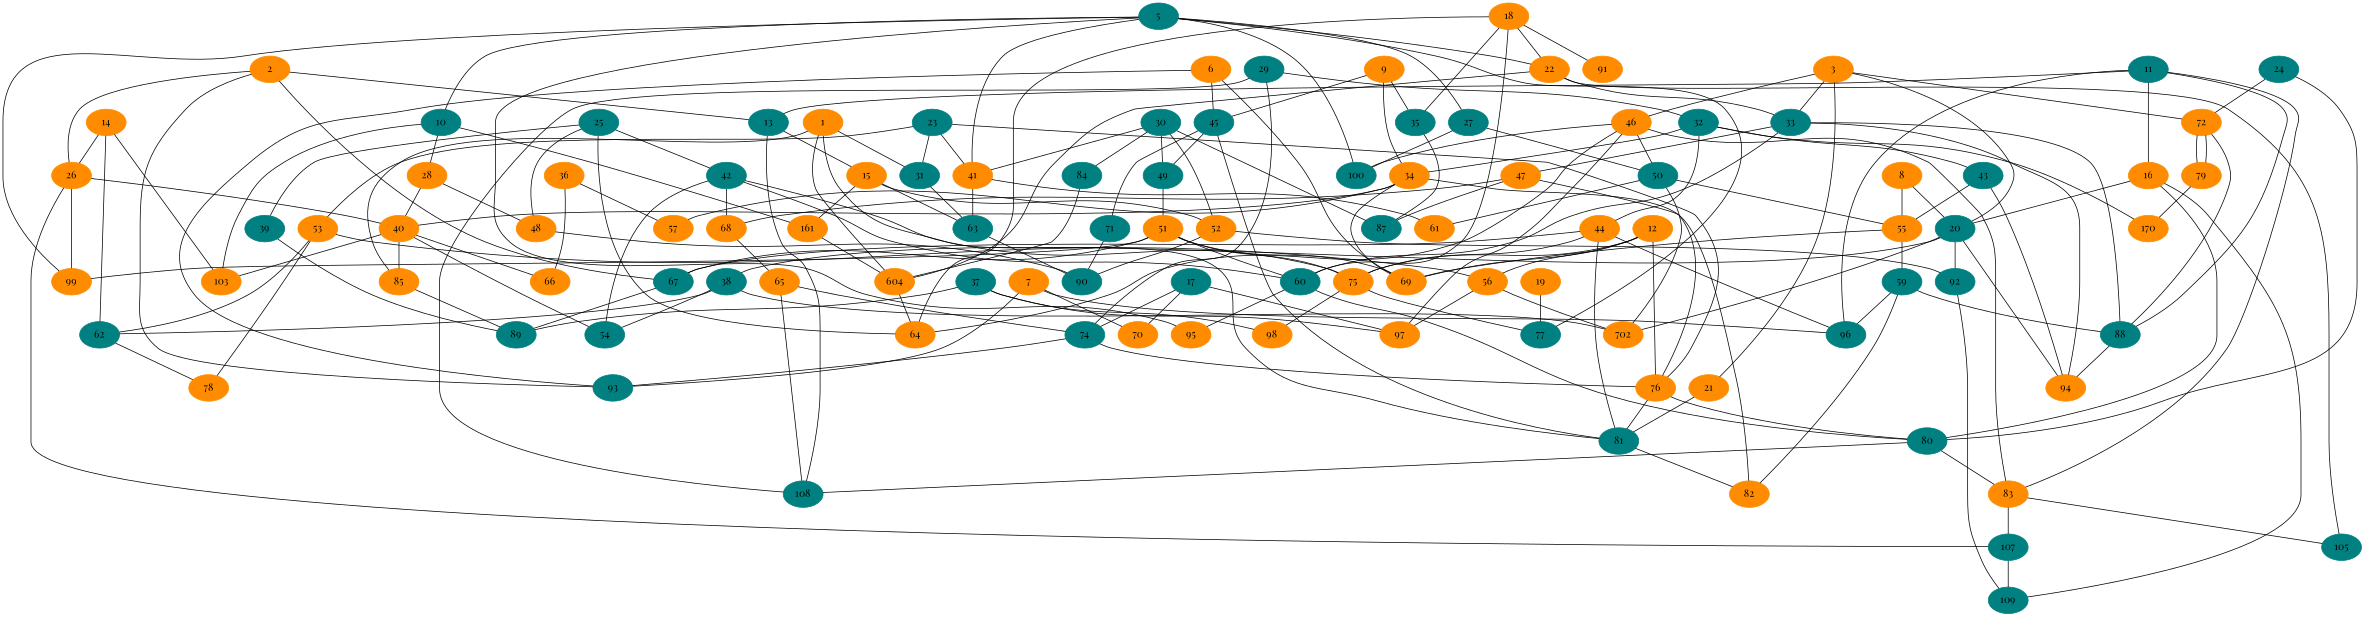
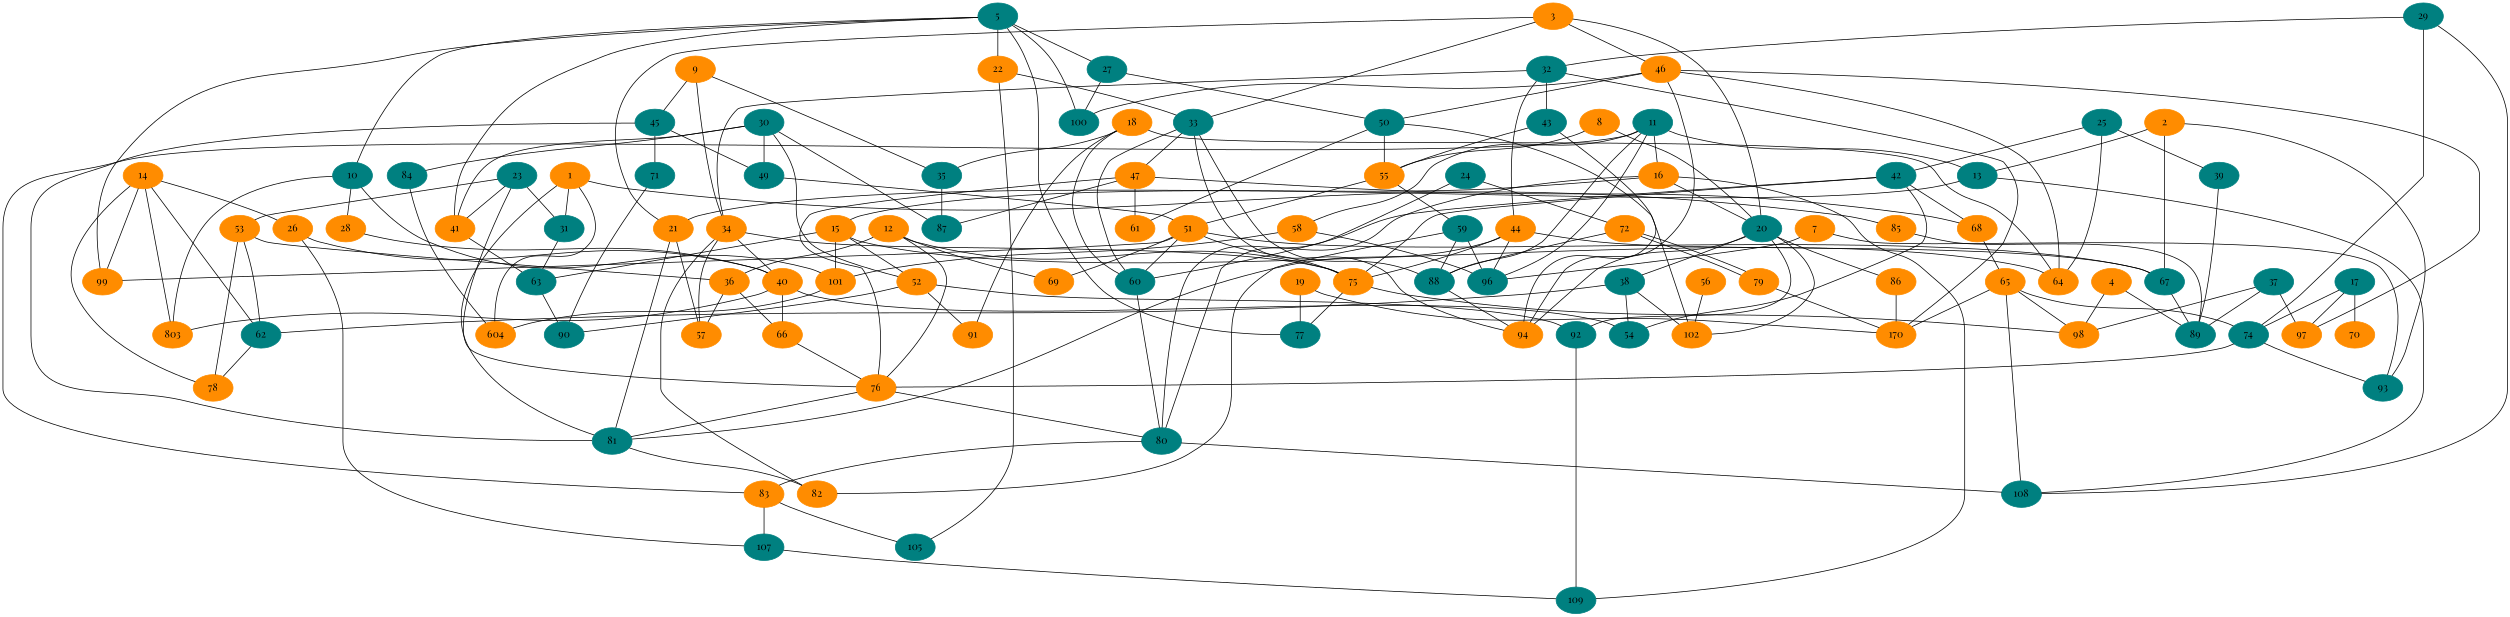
edge "18" -- "22": removed
node "6": removed
edge "2" -- "26": removed
edge "3" -- "72": removed
edge "22" -- "604": removed
edge "46" -- "83": now "46" -- "94"
edge "16" -- "21": added
edge "41" -- "61": now "47" -- "61"
edge "34" -- "69": now "34" -- "75"
edge "26" -- "99": now "14" -- "99"
node "48": removed
node "161": label "161" -> "101"
node "58": added
edge "55" -- "69": now "55" -- "51"
edge "40" -- "85": removed
edge "53" -- "56": now "53" -- "36"
edge "12" -- "56": now "12" -- "36"
node "103": label "103" -> "803"
node "86": added
node "4": added
edge "21" -- "57": added
edge "14" -- "78": added
edge "56" -- "97": removed
edge "604" -- "64": now "15" -- "64"
edge "52" -- "91": added
edge "7" -- "70": removed
edge "65" -- "170": added
edge "65" -- "98": added
edge "19" -- "170": added
node "95": removed
node "702": label "702" -> "102"
edge "66" -- "76": added
